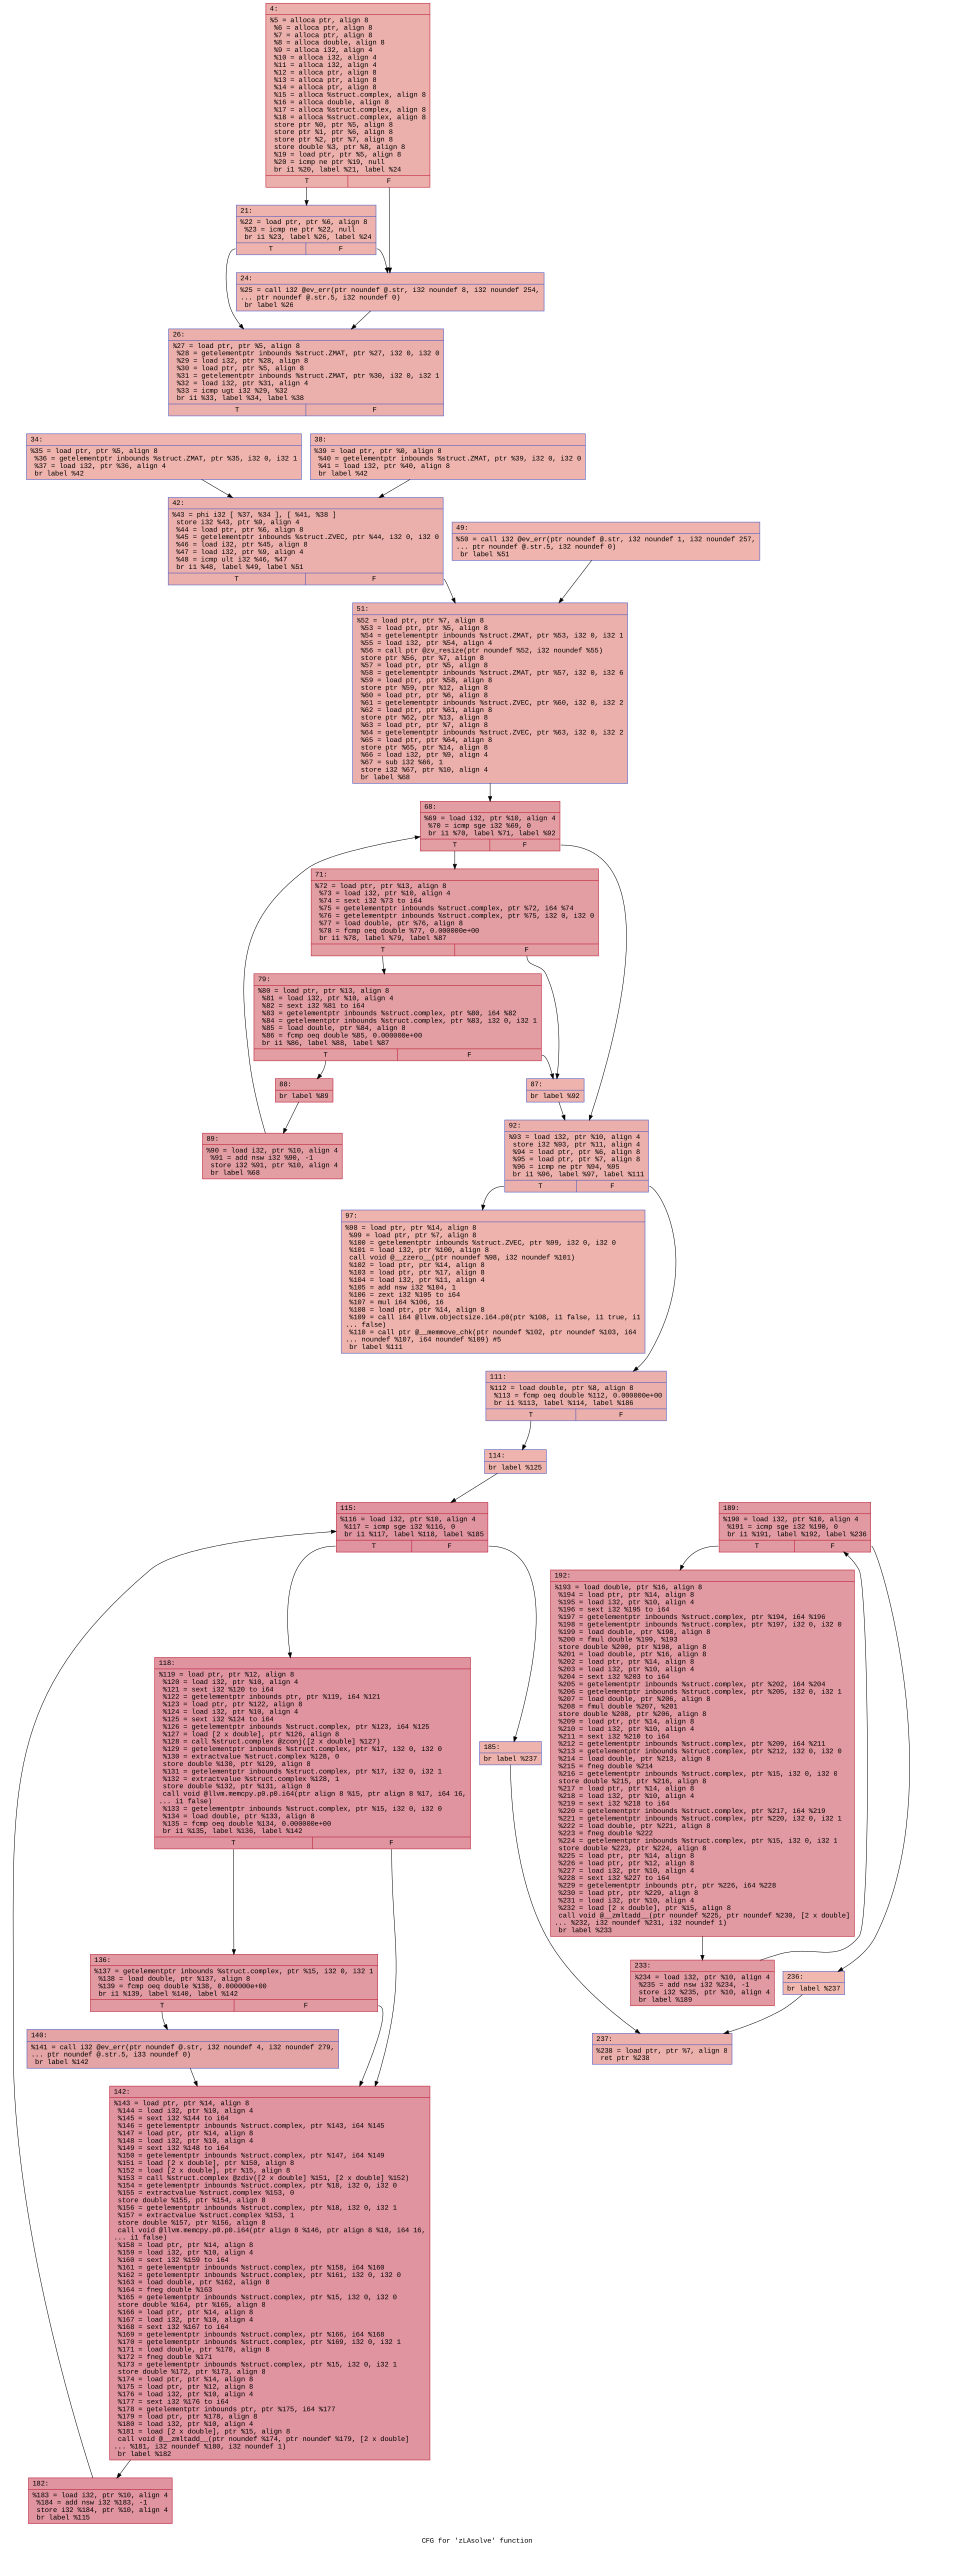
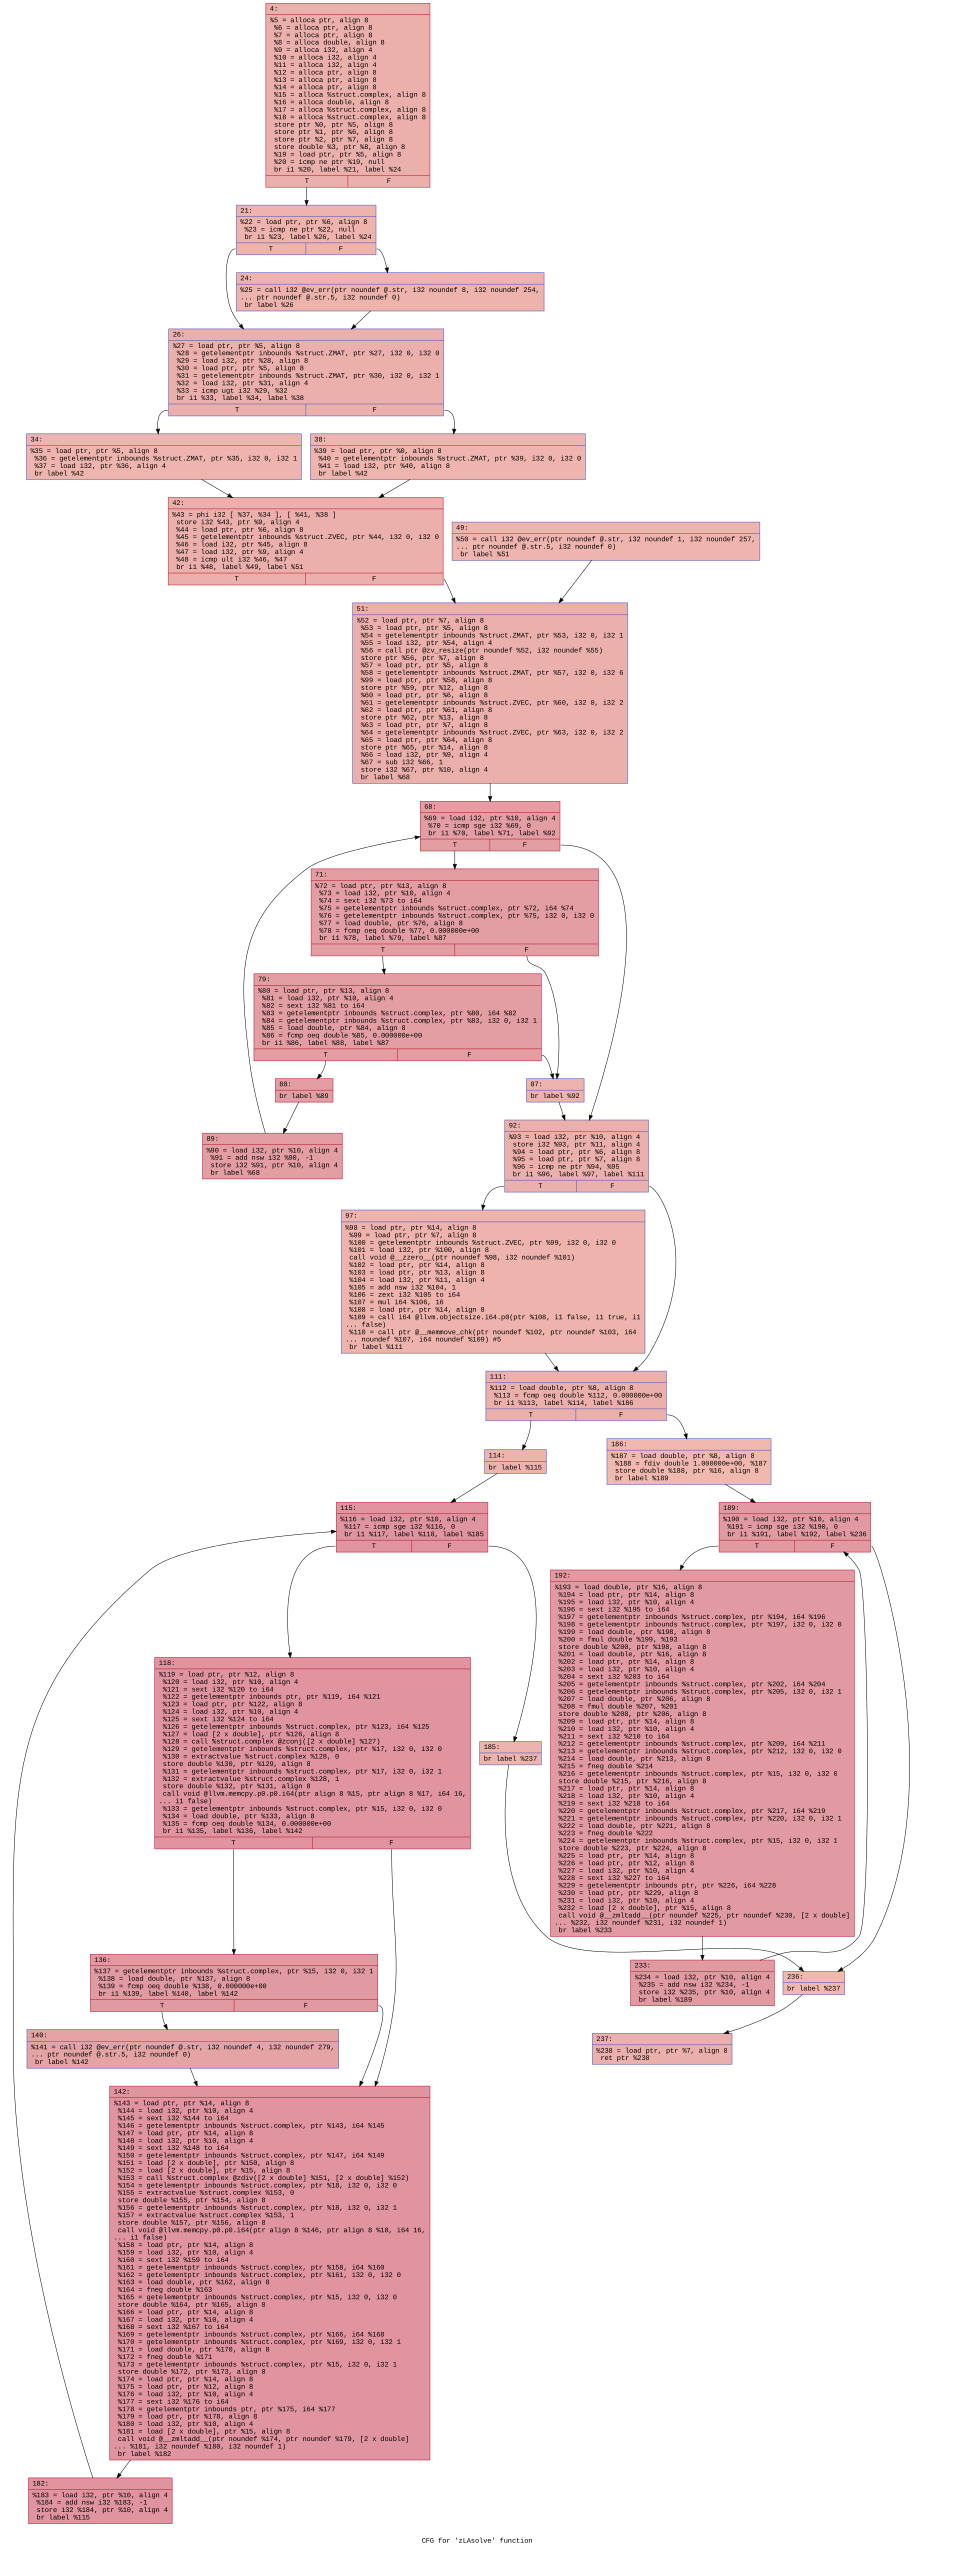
edge "4:" -> "24:": removed
edge "26:" -> "34:": added
edge "26:" -> "38:": added
node "42:": color #3d50c3ff -> #b70d28ff
node "51:": text "%59 = load ptr, ptr %58, align 8" -> "%99 = load ptr, ptr %58, align 8"
node "97:": text "%103 = load ptr, ptr %17, align 8" -> "%103 = load ptr, ptr %13, align 8"
edge "97:" -> "111:": added
node "186:": added
node "114:": text "br label %125" -> "br label %115"
edge "185:" -> "237:": now "185:" -> "236:"
node "140:": text "... ptr noundef @.str.5, i33 noundef 0)" -> "... ptr noundef @.str.5, i32 noundef 0)"
